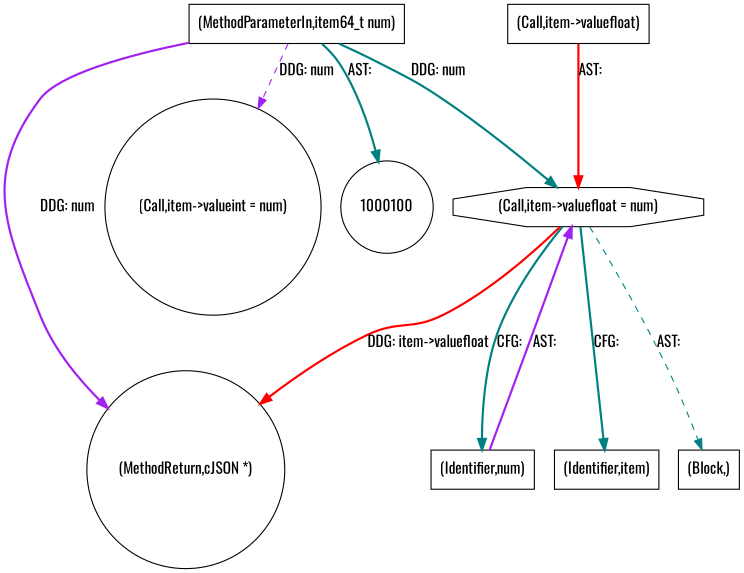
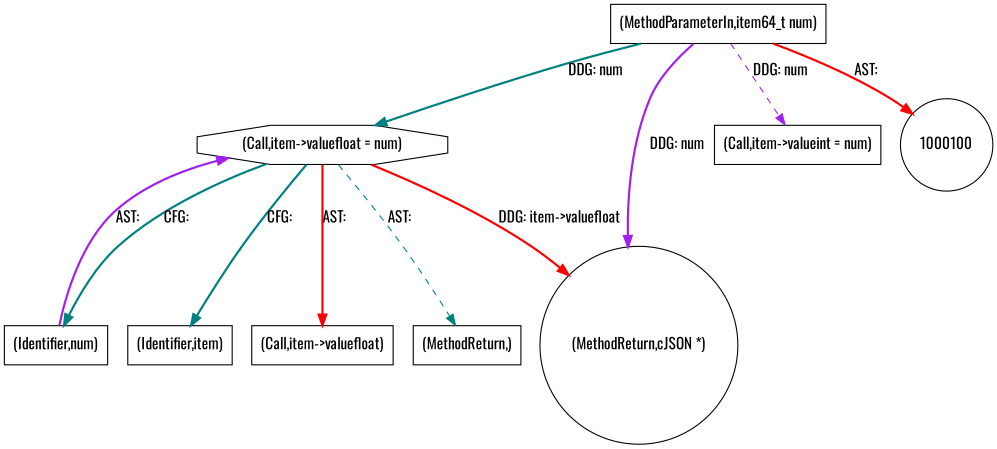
edge "(MethodParameterIn,item64_t num)" -> "1000100": color teal -> red
edge "(Call,item->valuefloat)" -> "(Call,item->valuefloat = num)": reversed
node "(Call,item->valueint = num)": shape circle -> box
node "(Block,)": label "(Block,)" -> "(MethodReturn,)"
